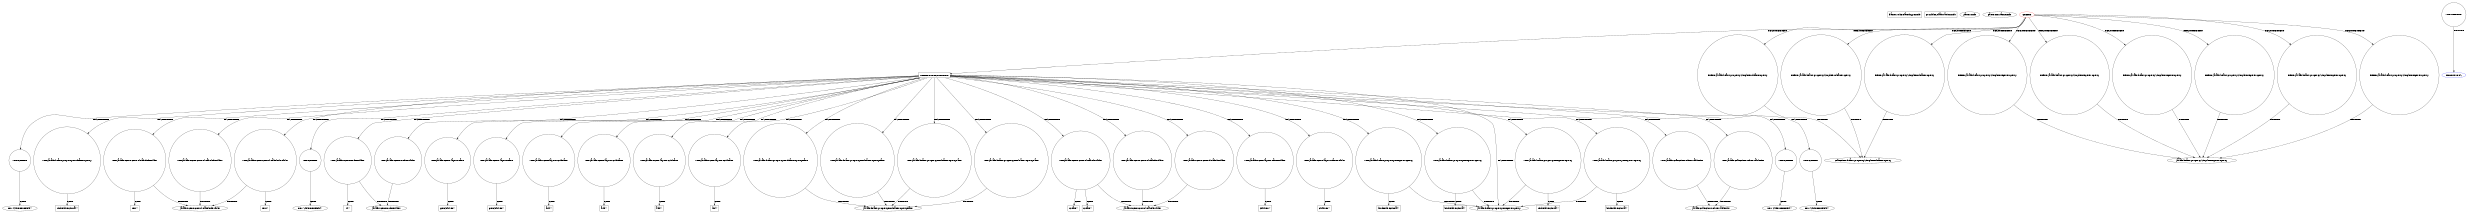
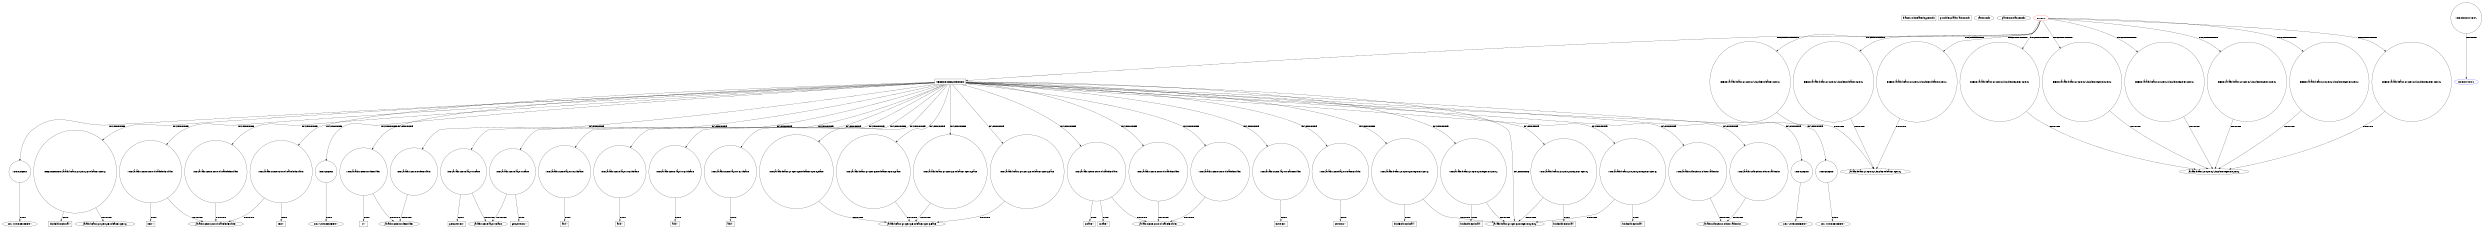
node "VAR:METHOD": label "VAR:METHOD" -> "VAR:ANONYMOUS"
edge "CLIENT" -> "METHOD_DECLARATION": label "DECLARE_FIELD" -> "DECLARE_METHOD"
node "VAR:javafx.beans.property.BooleanProperty": label "VAR:javafx.beans.property.BooleanProperty" -> "DECLARATION:javafx.beans.property.BooleanProperty"
node "collections.beans.property.SimpleBooleanProperty": label "collections.beans.property.SimpleBooleanProperty" -> "javafx.beans.property.SimpleBooleanProperty"
node "javafx.beans.property.BooleanProperty": added
node "javafx.scene.layout.Pane": added
